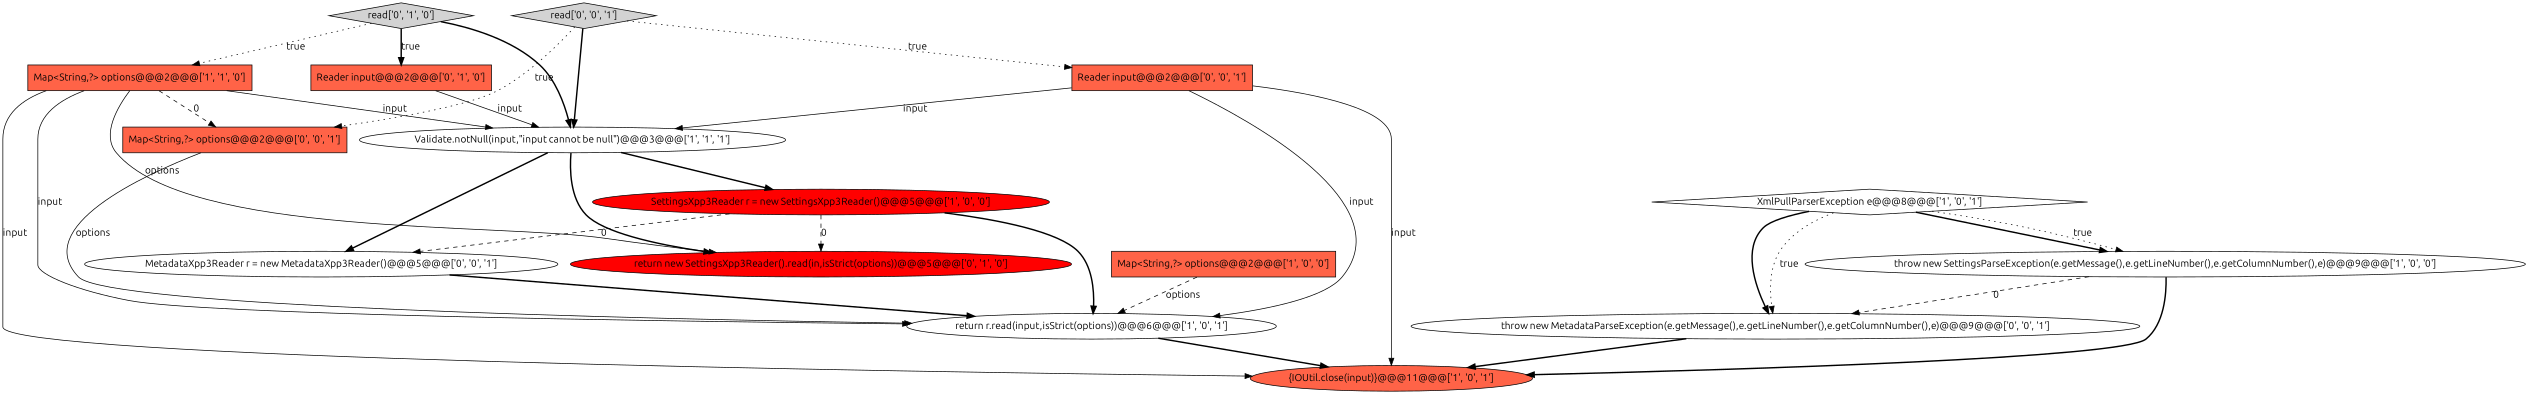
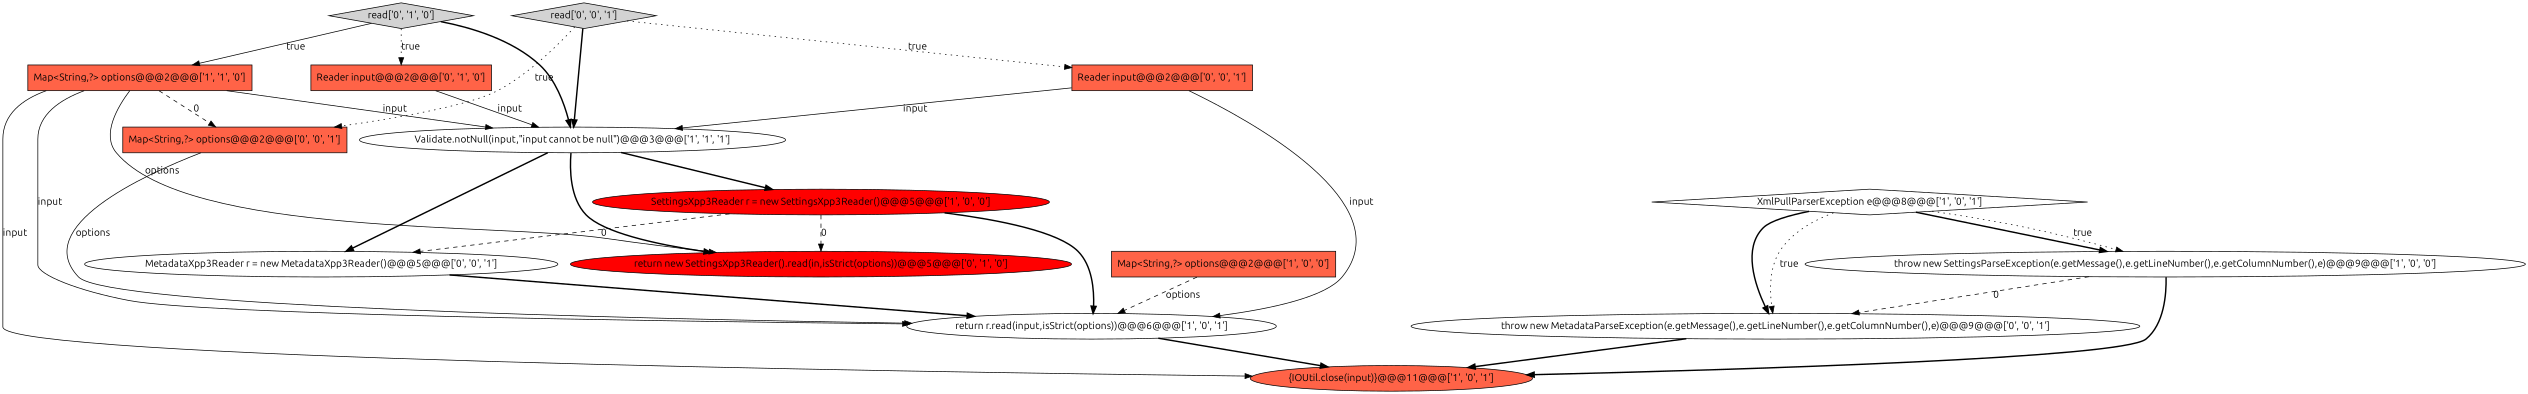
edge "read['0', '1', '0']" -> "Map<String,?> options@@@2@@@['1', '1', '0']": style dotted -> solid
edge "read['0', '1', '0']" -> "Reader input@@@2@@@['0', '1', '0']": style bold -> dotted
edge "Reader input@@@2@@@['0', '0', '1']" -> "{IOUtil.close(input)}@@@11@@@['1', '0', '1']": removed, label "input"
